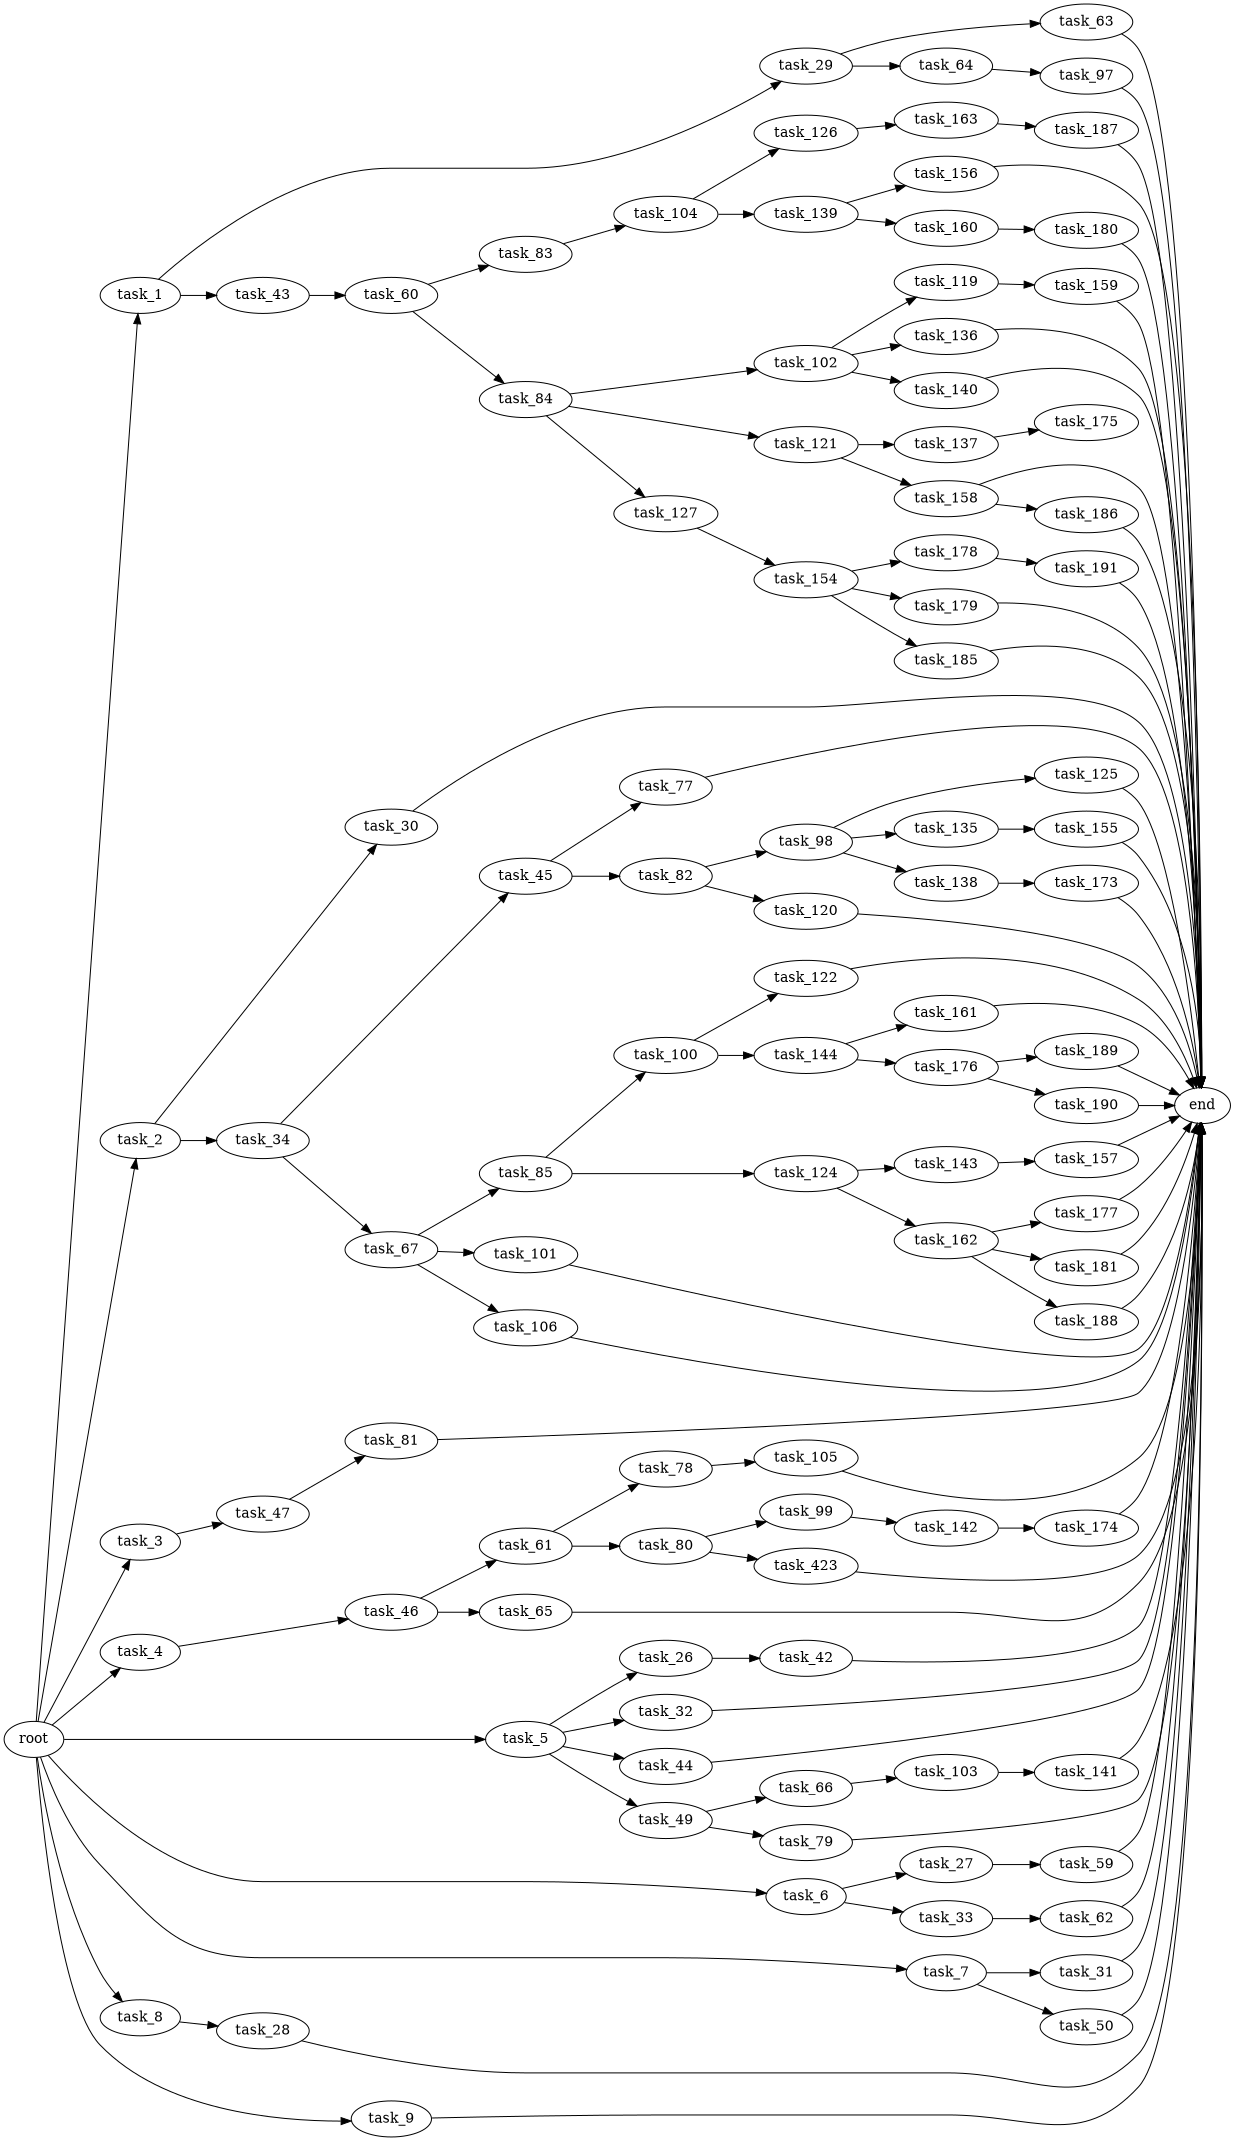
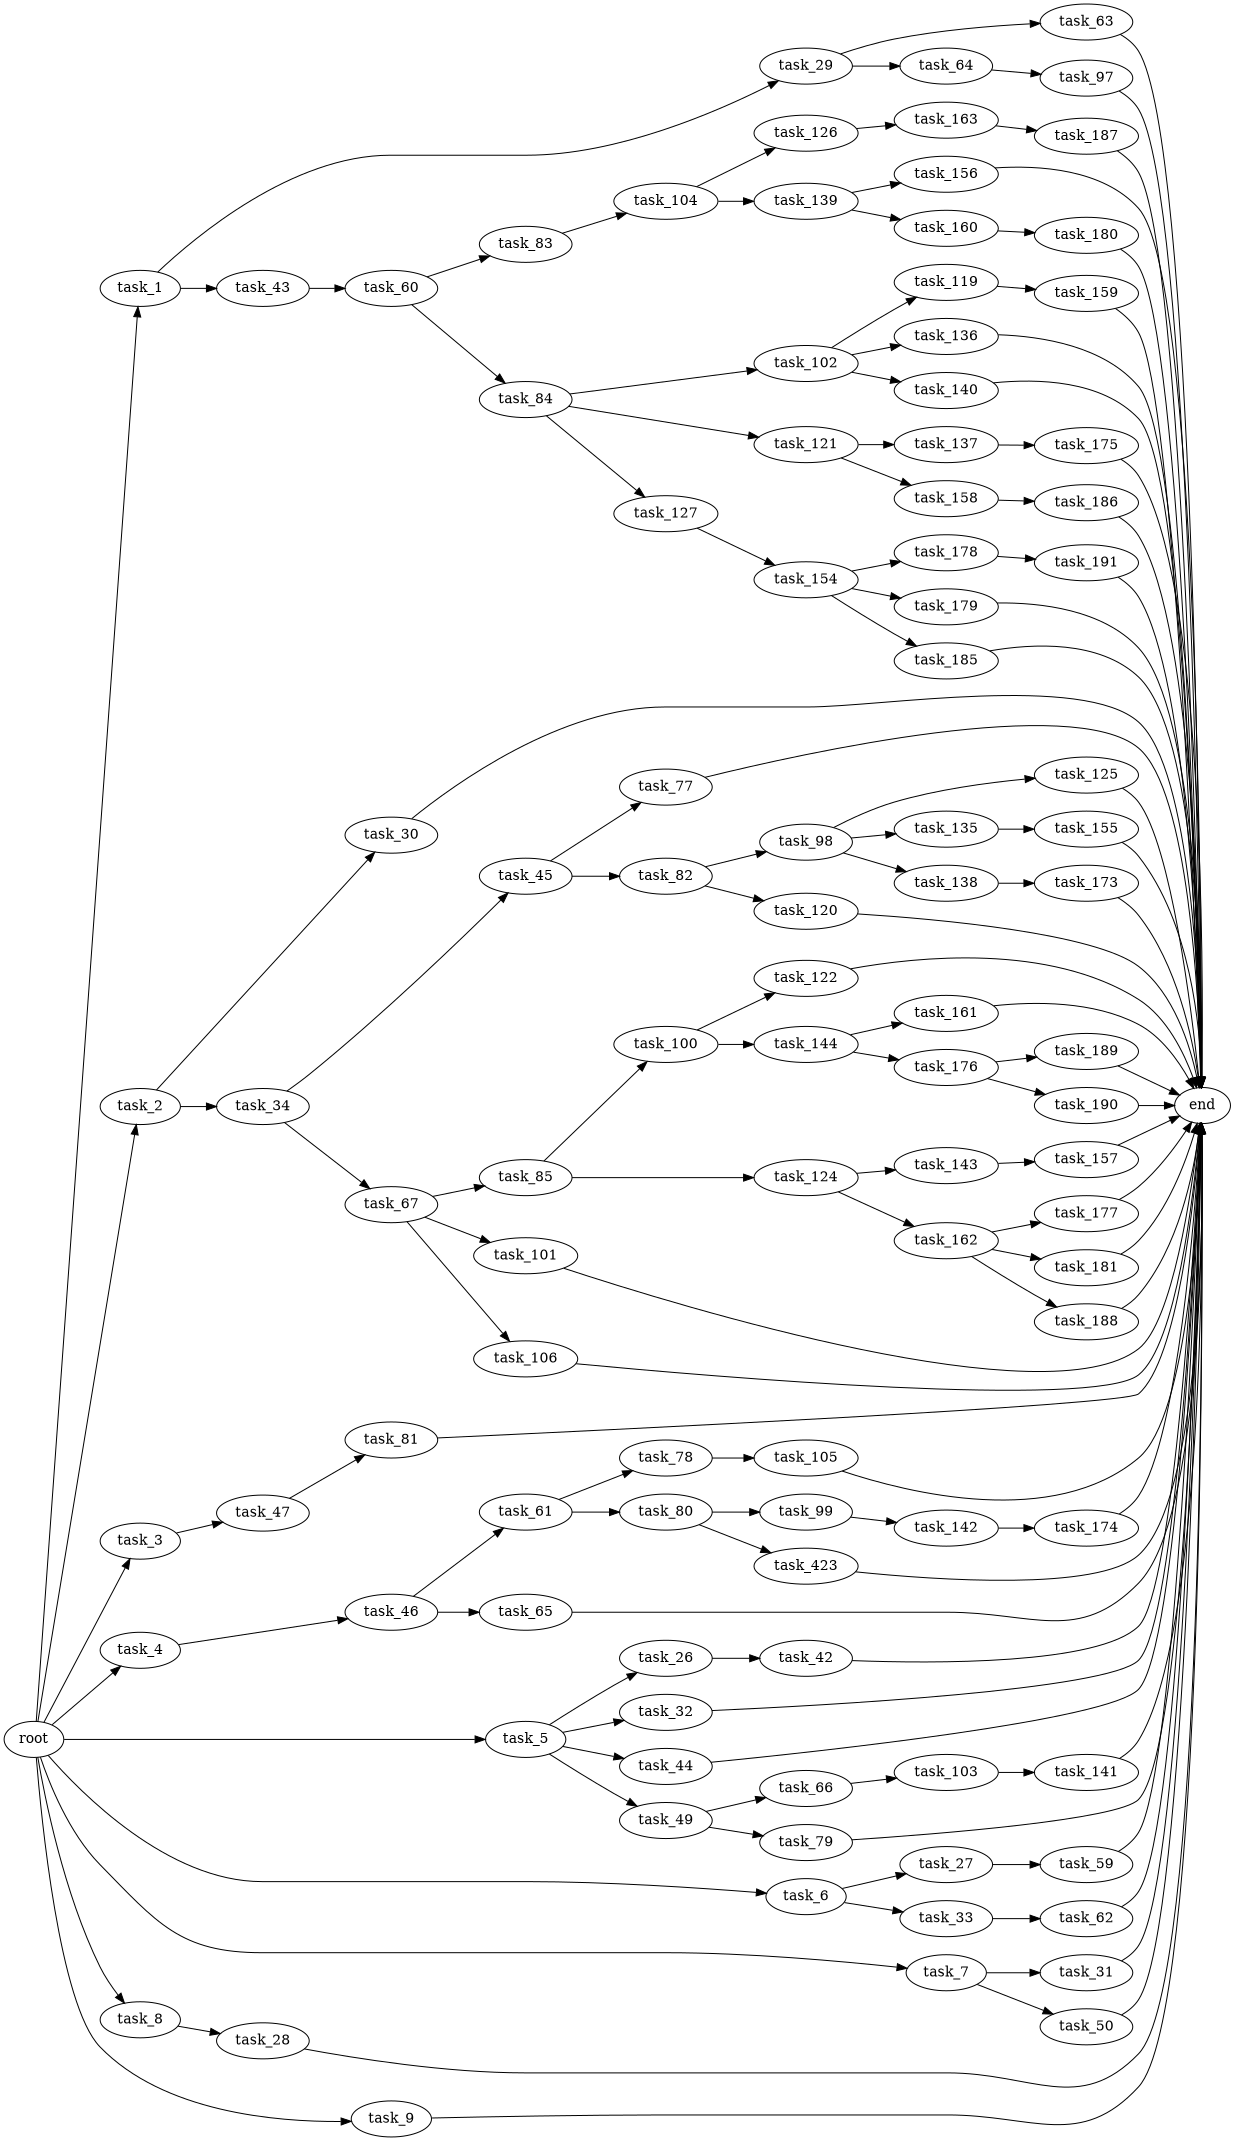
edge "task_158" -> "end": now "task_175" -> "end"
